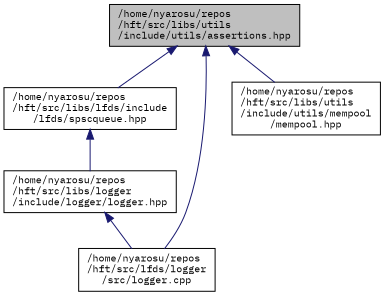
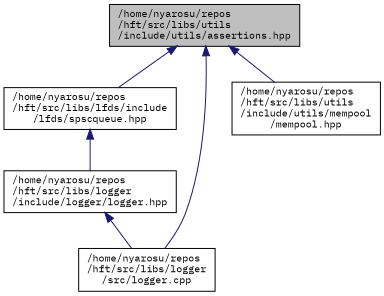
node "/home/nyarosu/repos /hft/src/lfds/logger /src/logger.cpp": label "/home/nyarosu/repos /hft/src/lfds/logger /src/logger.cpp" -> "/home/nyarosu/repos /hft/src/libs/logger /src/logger.cpp"
